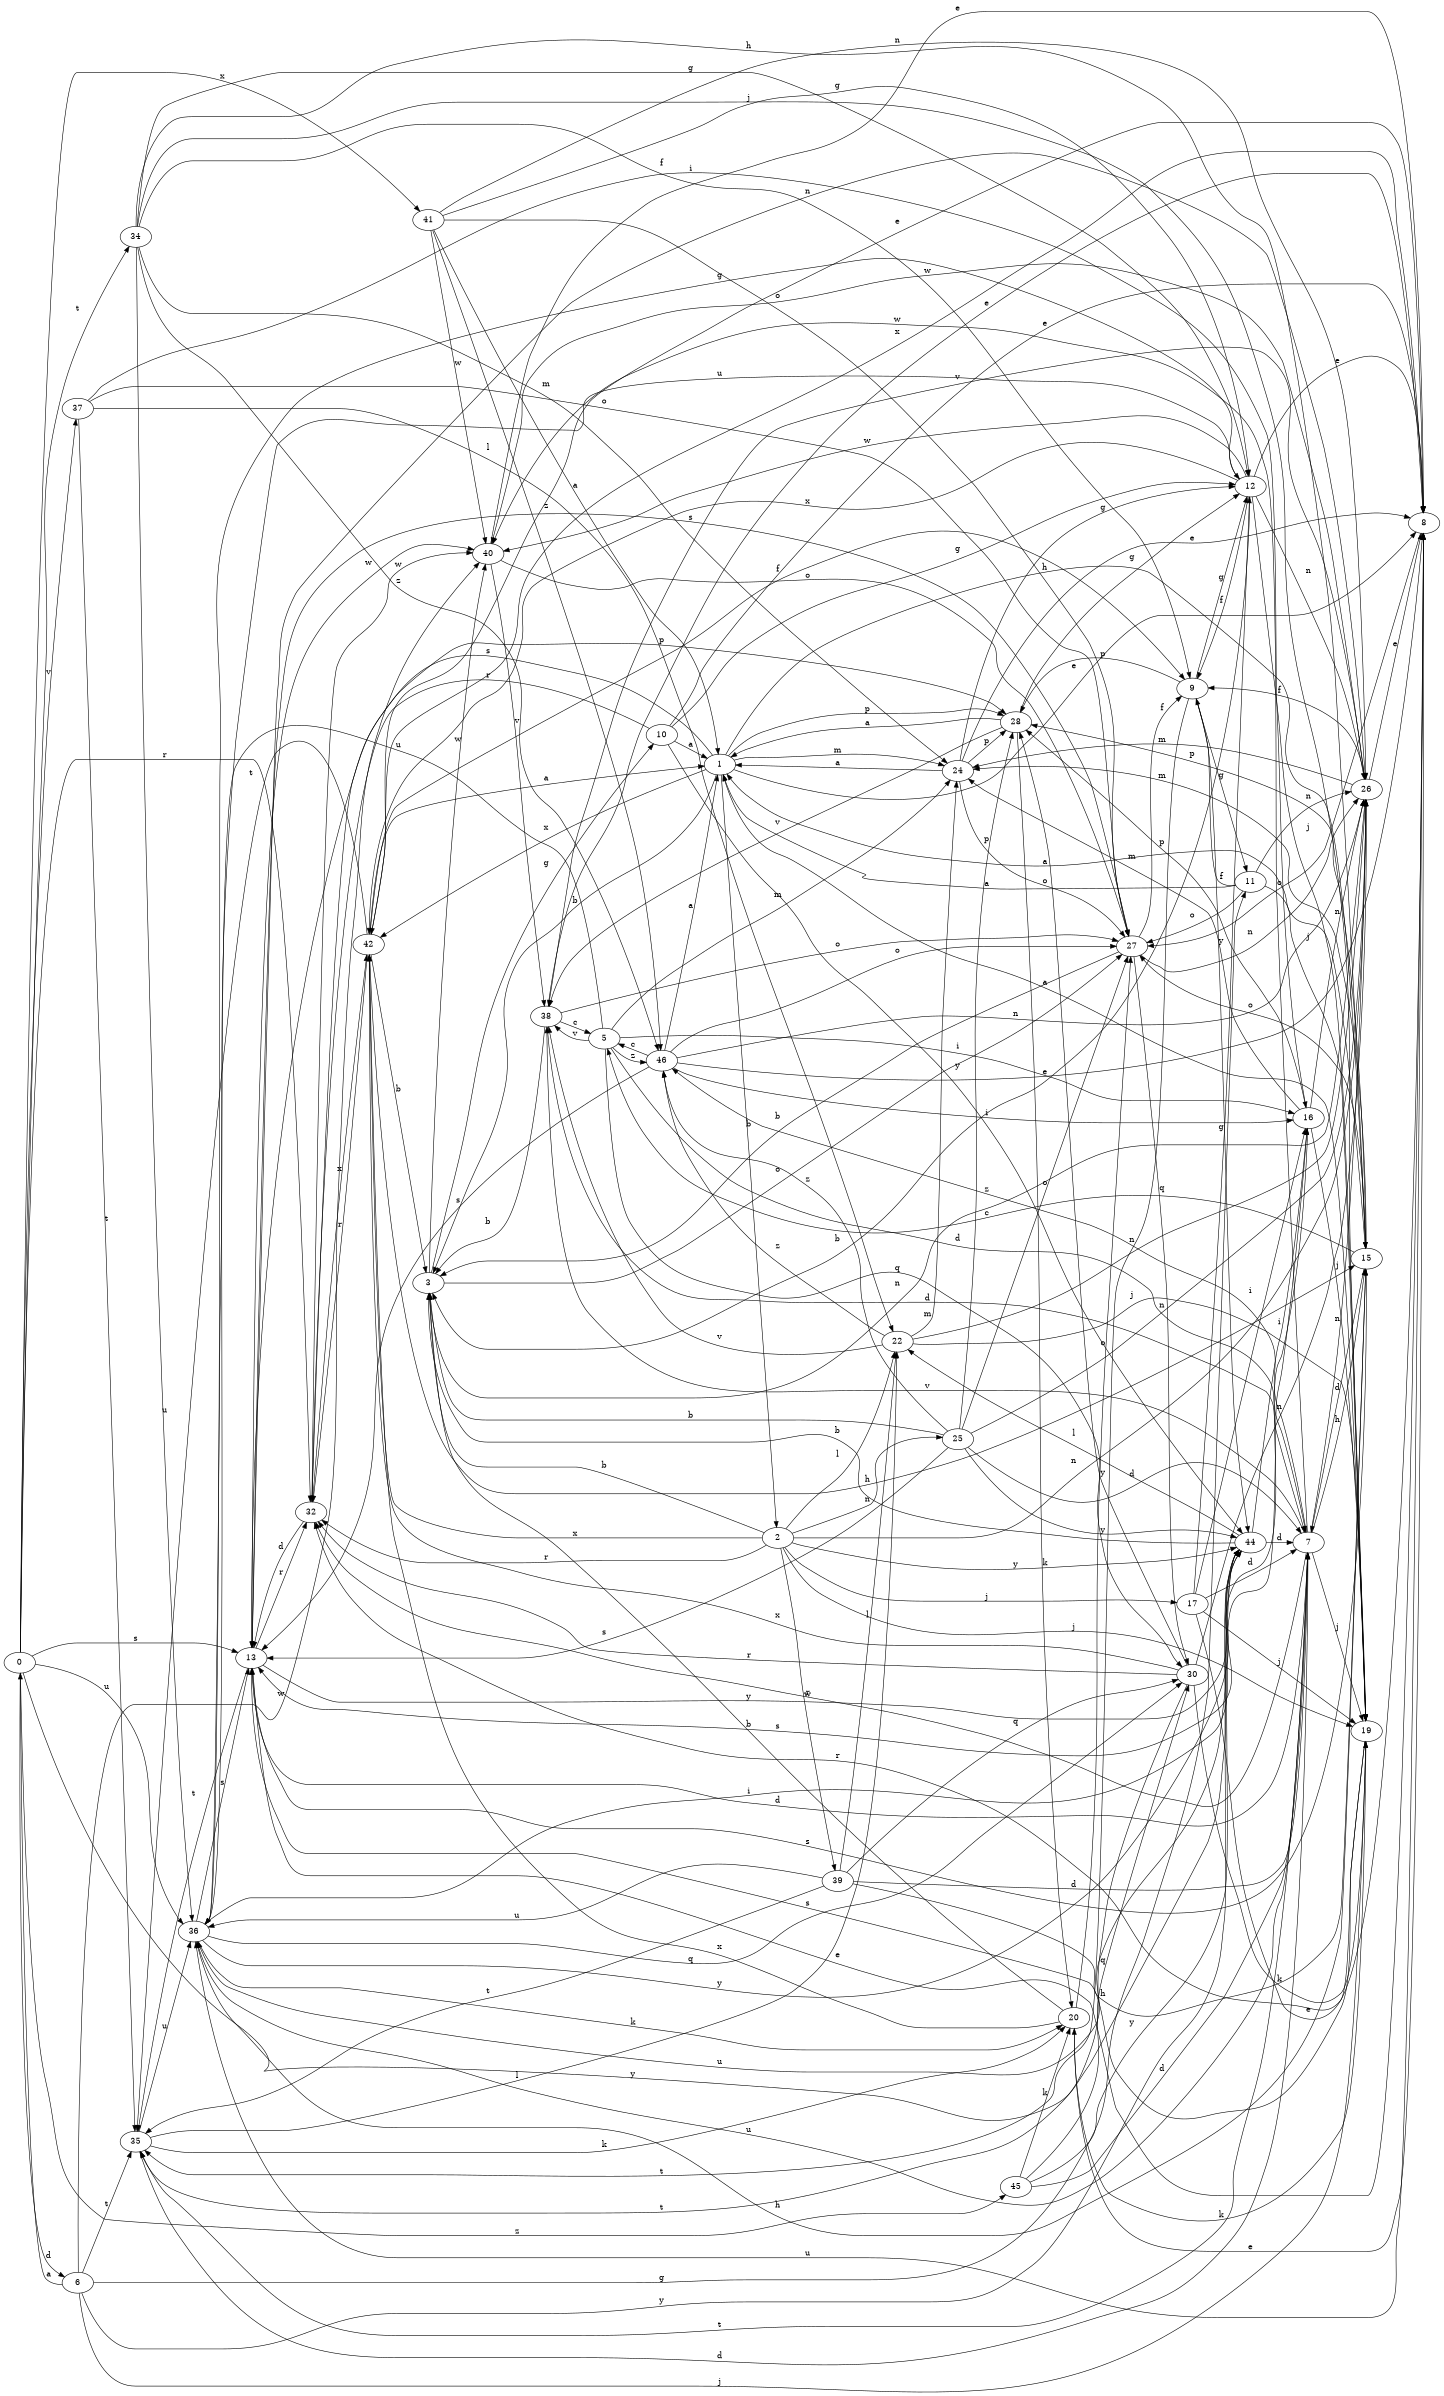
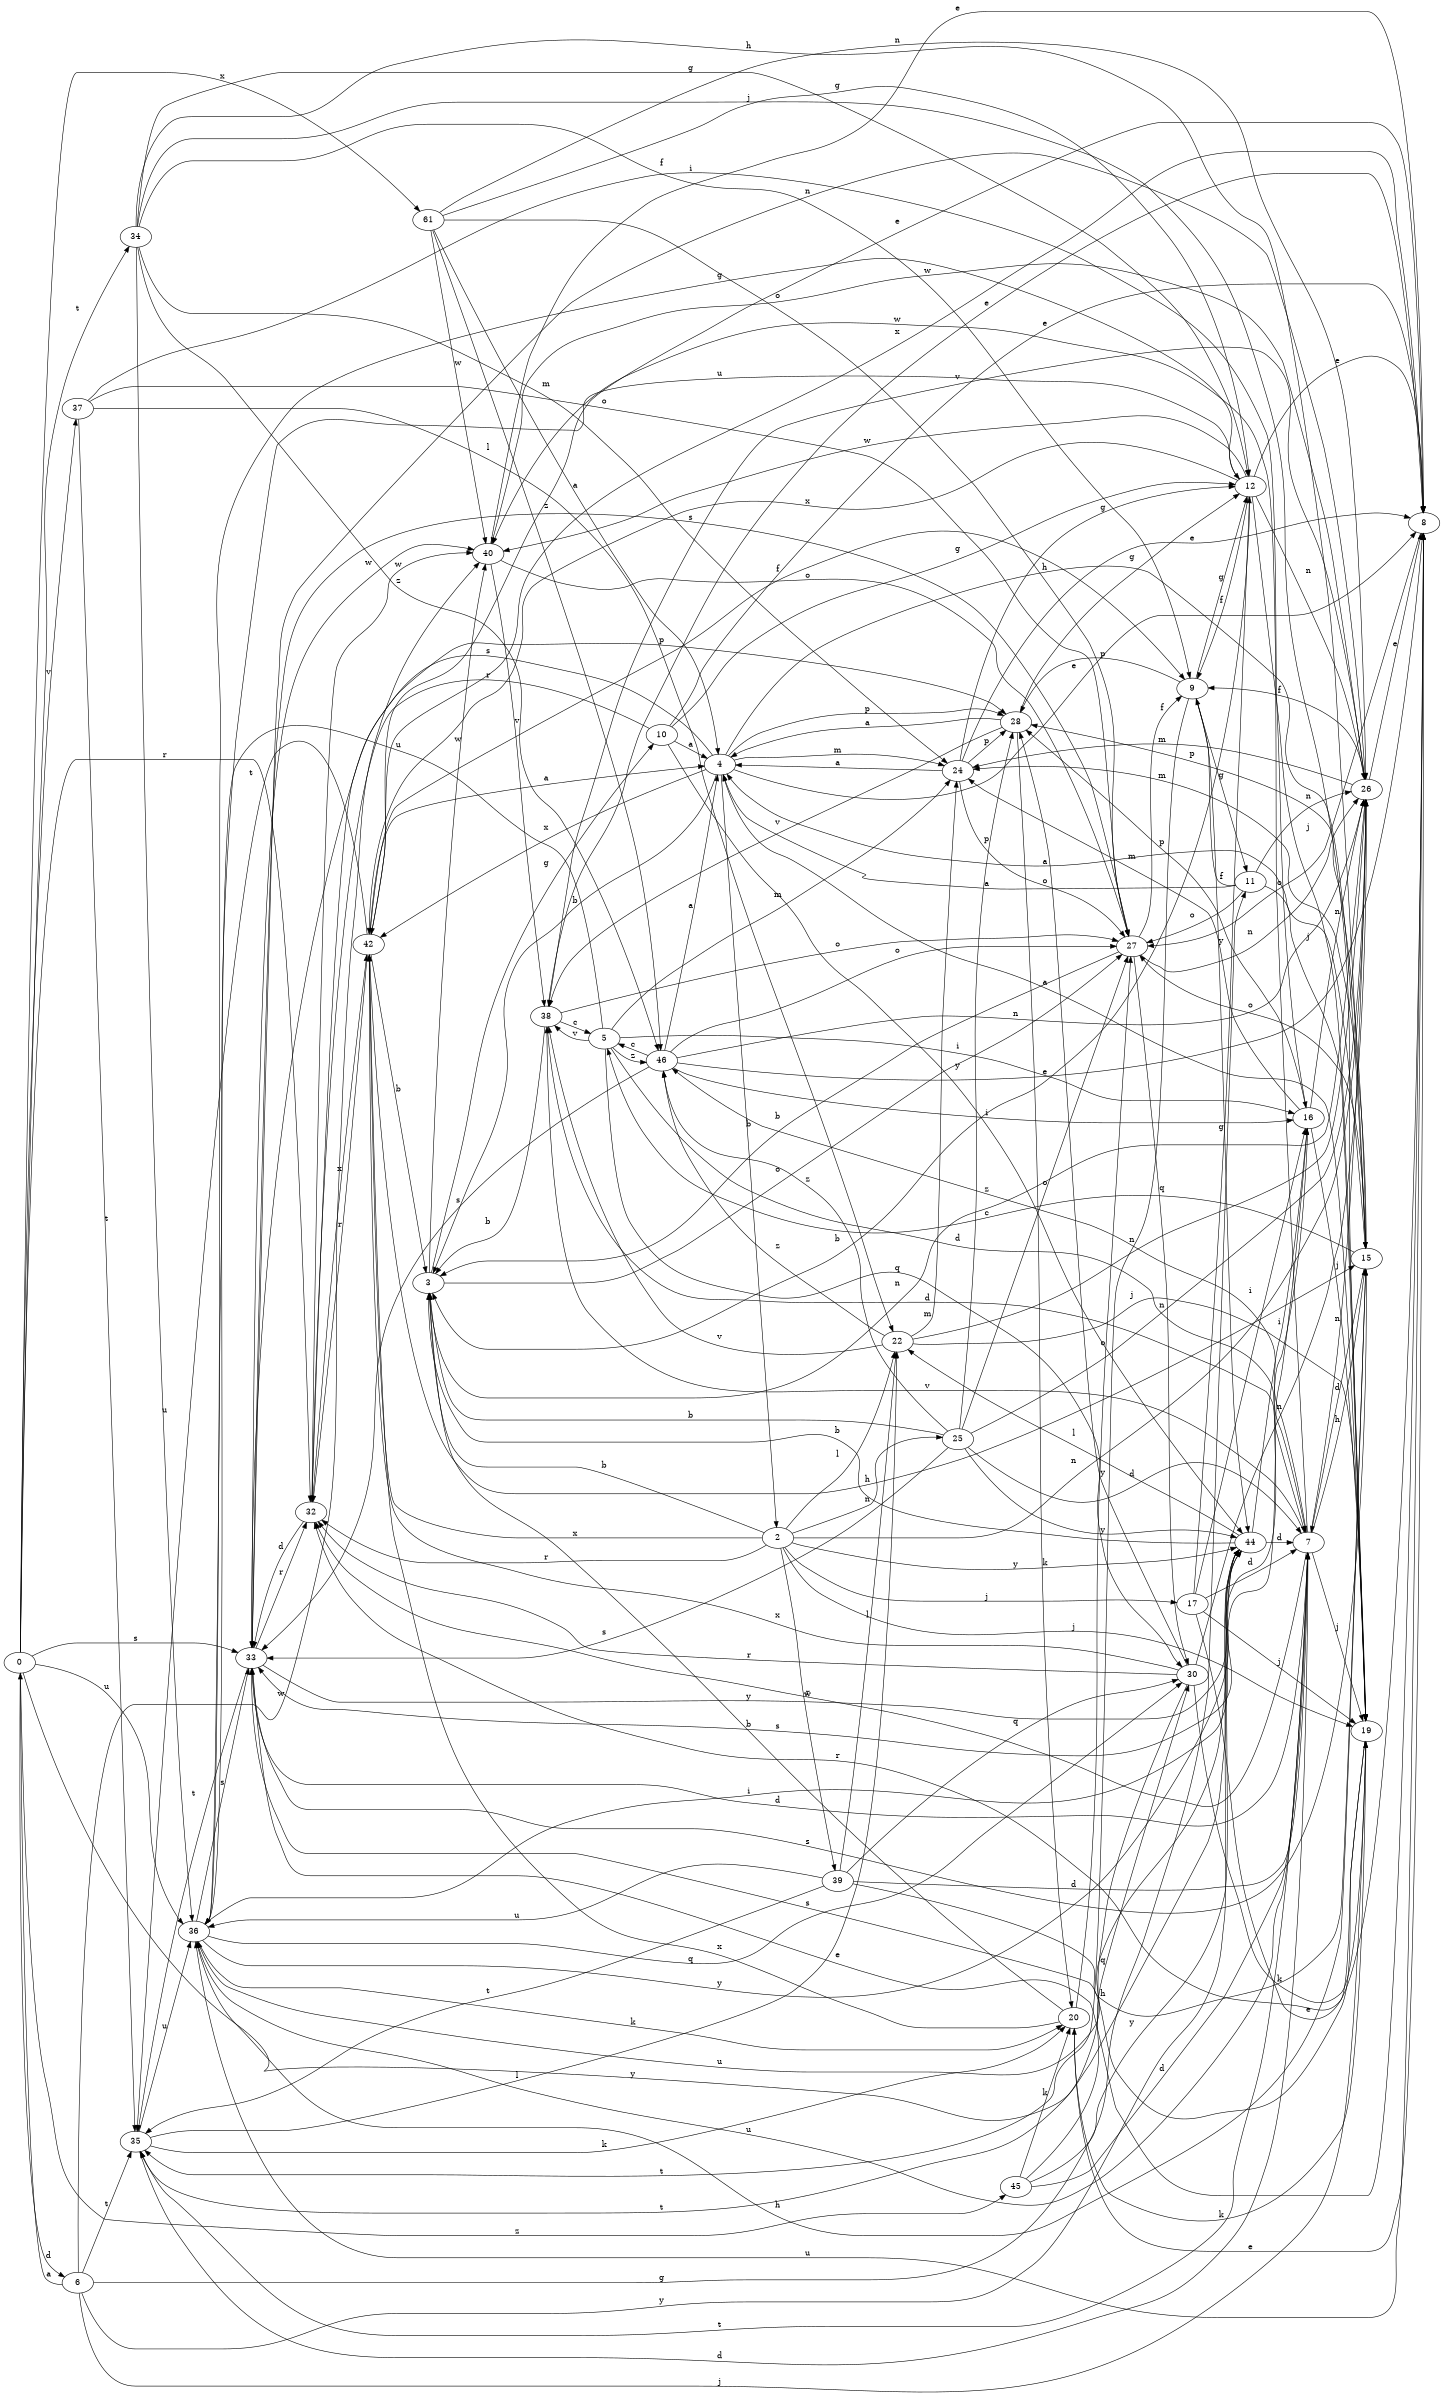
node "41": label "41" -> "61"
node "1": label "1" -> "4"
node "13": label "13" -> "33"
